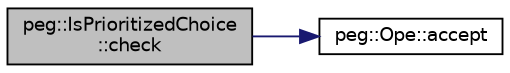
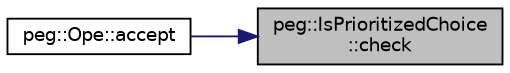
edge "peg::IsPrioritizedChoice ::check" -> "peg::Ope::accept": reversed
